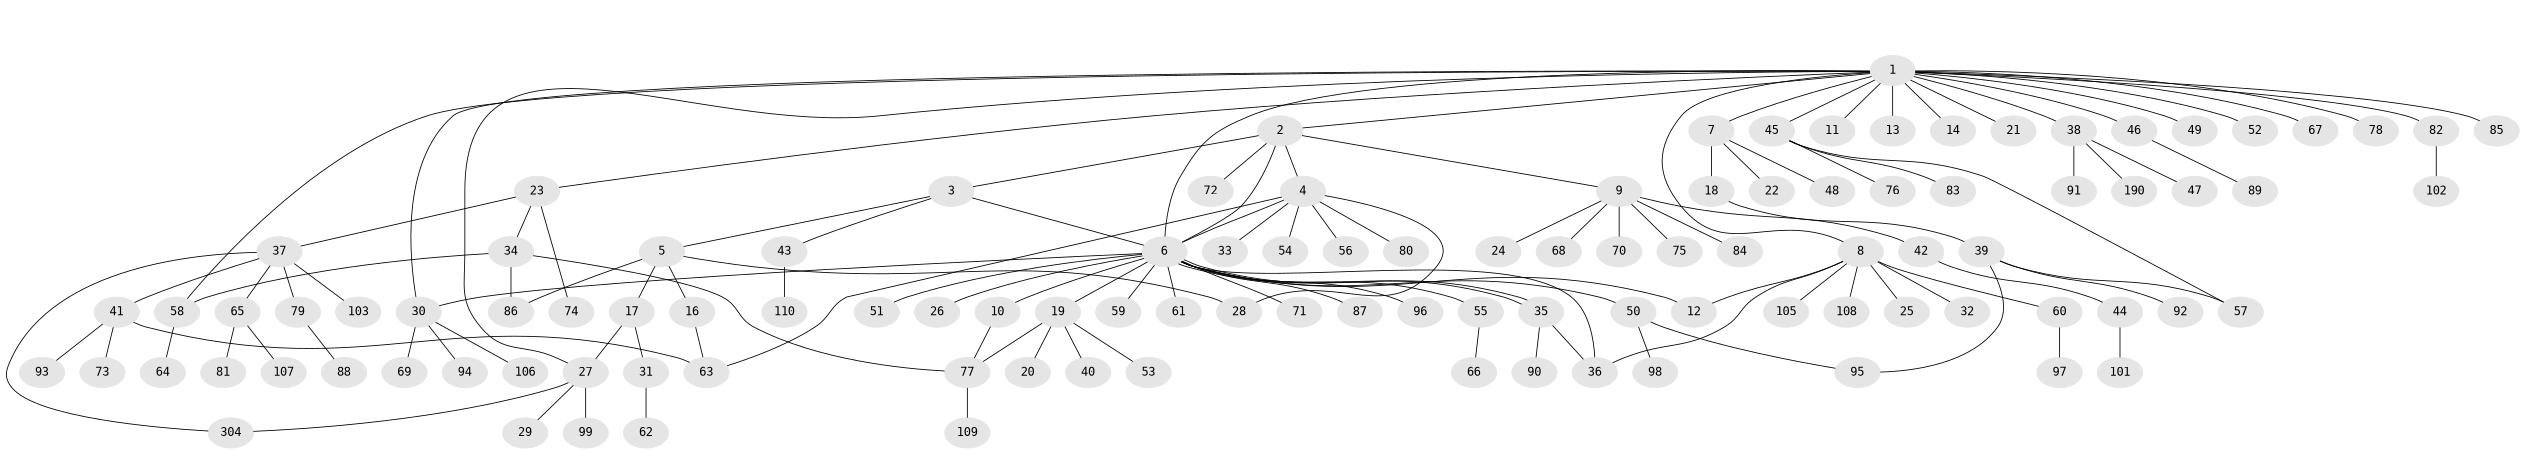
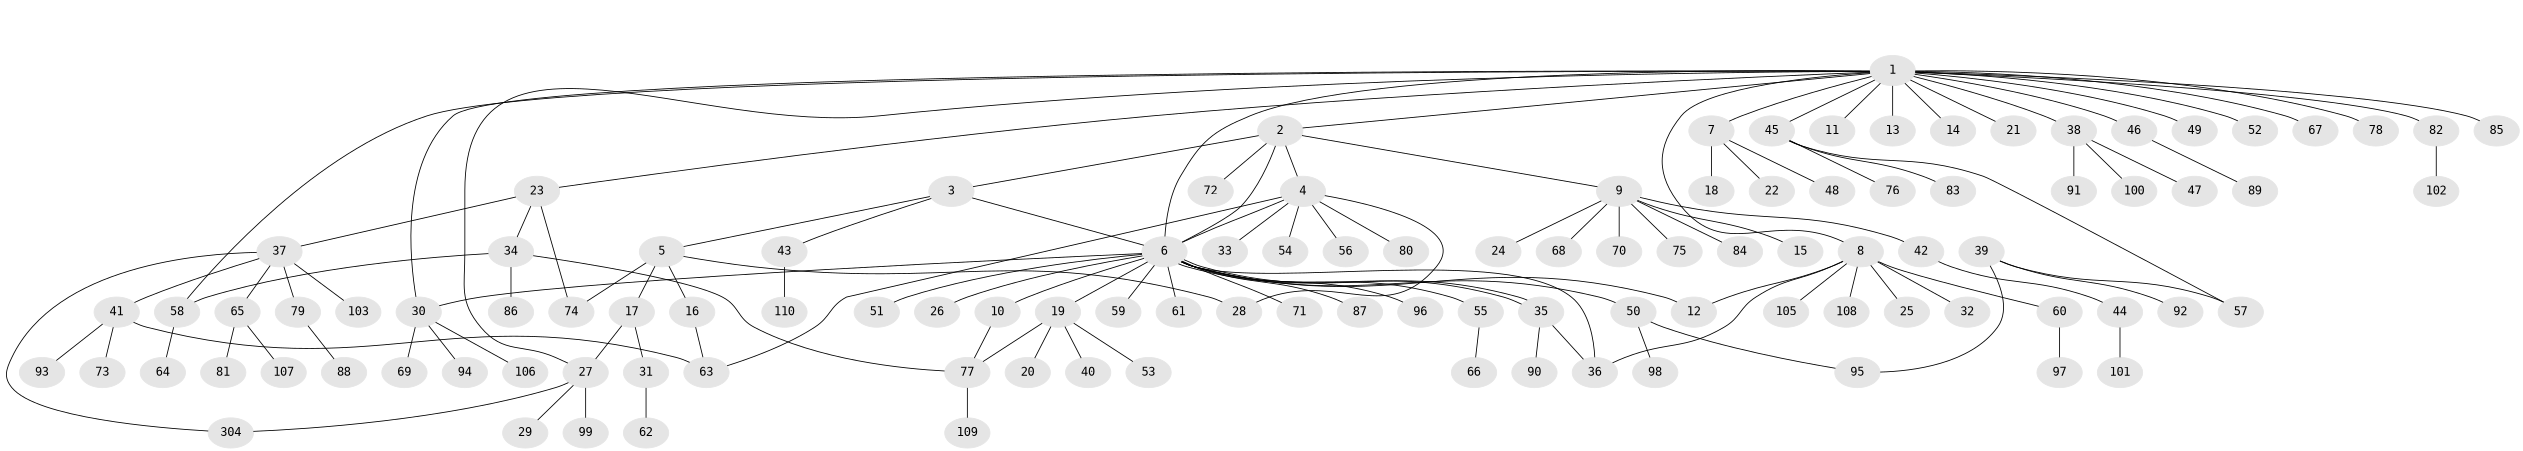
node "190": label "190" -> "100"
edge "18" -- "39": removed
node "15": added
edge "5" -- "86": now "5" -- "74"
